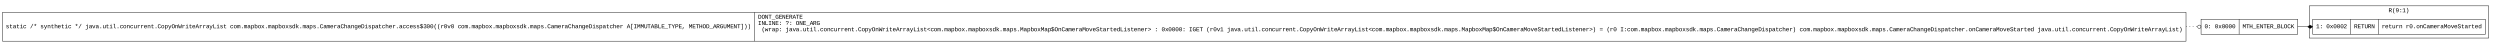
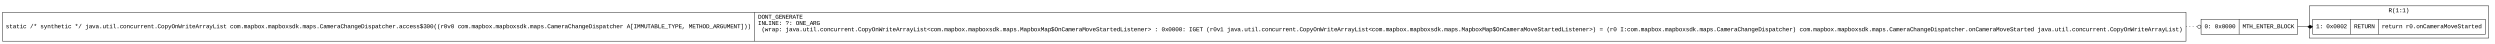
cluster "R(9:1)": label "R(9:1)" -> "R(1:1)"
